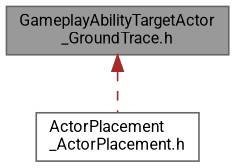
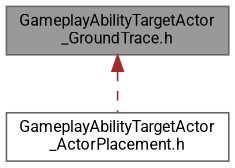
node "ActorPlacement _ActorPlacement.h": label "ActorPlacement _ActorPlacement.h" -> "GameplayAbilityTargetActor _ActorPlacement.h"
